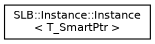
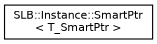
node "SLB::Instance::Instance < T_SmartPtr >": label "SLB::Instance::Instance < T_SmartPtr >" -> "SLB::Instance::SmartPtr < T_SmartPtr >"
